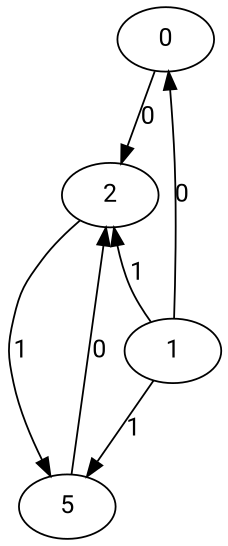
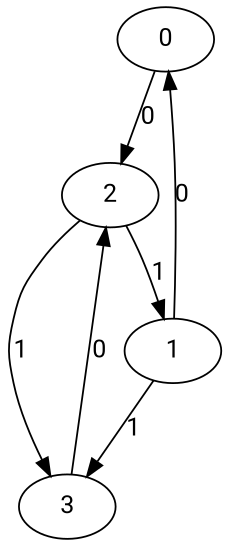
edge "1" -> "2": reversed
node "5": label "5" -> "3"
